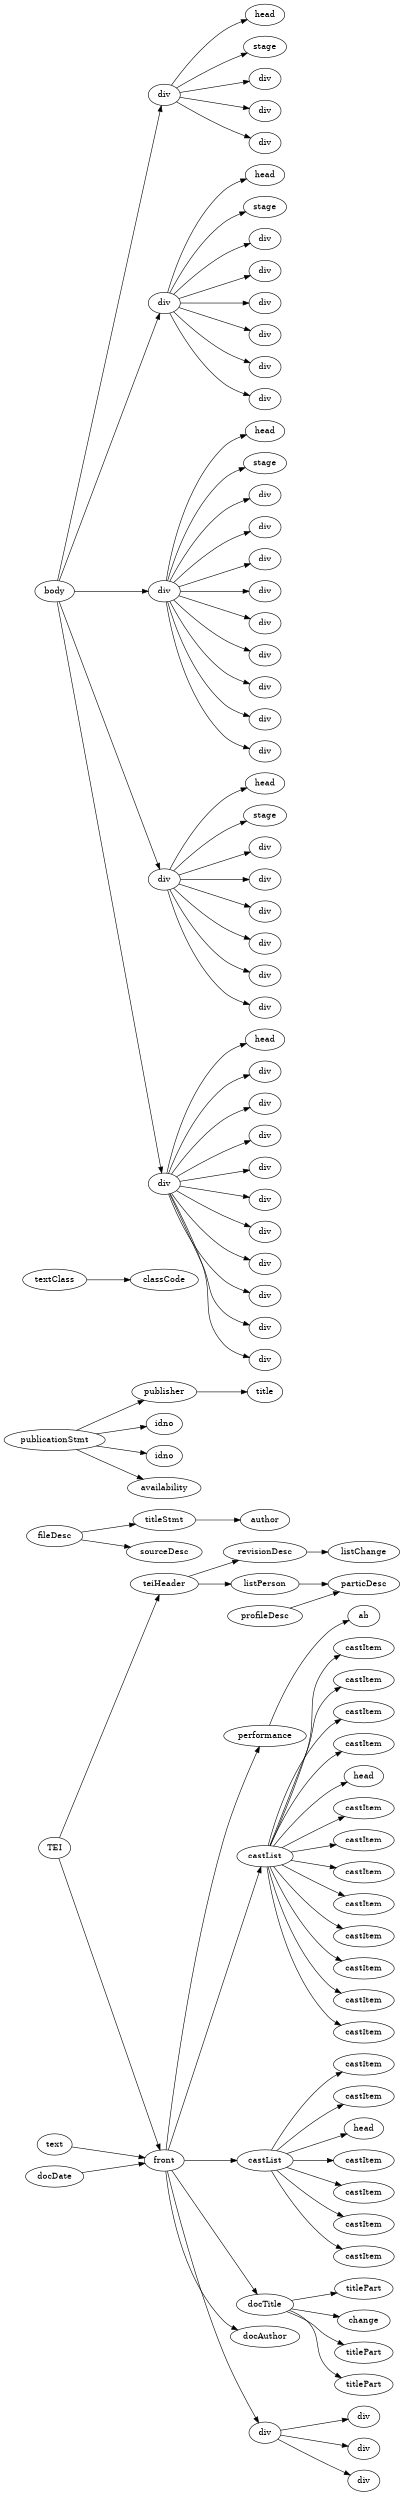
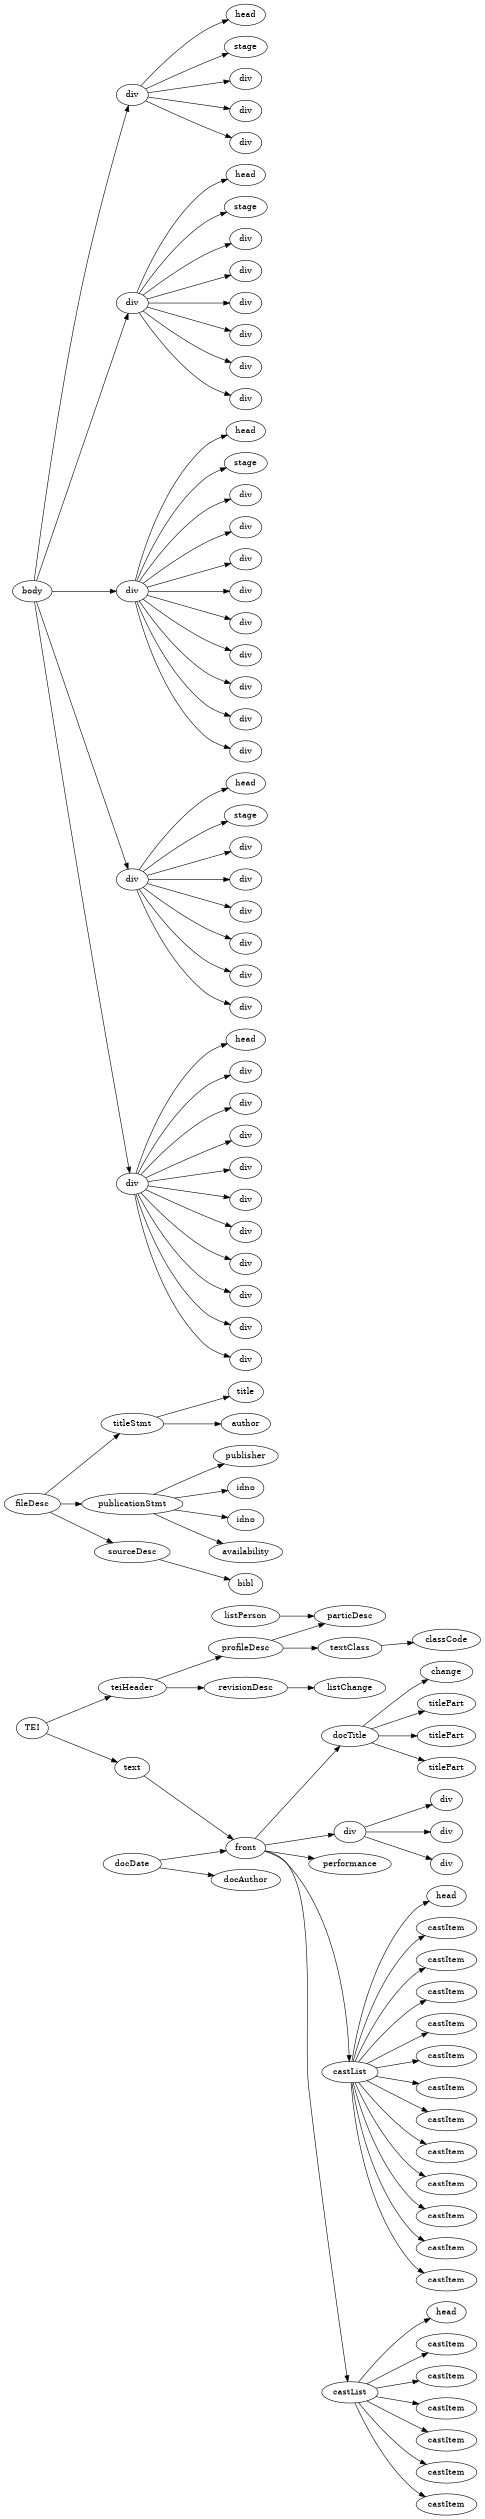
edge "publisher" -> "title": now "titleStmt" -> "title"
edge "fileDesc" -> "publicationStmt": added
edge "teiHeader" -> "listPerson": now "teiHeader" -> "profileDesc"
node "bibl": added
node "ab": removed
edge "profileDesc" -> "textClass": added
edge "TEI" -> "front": now "TEI" -> "text"
edge "front" -> "docAuthor": now "docDate" -> "docAuthor"
